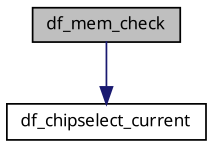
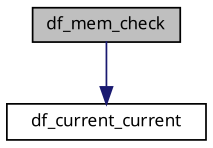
node "df_chipselect_current": label "df_chipselect_current" -> "df_current_current"
